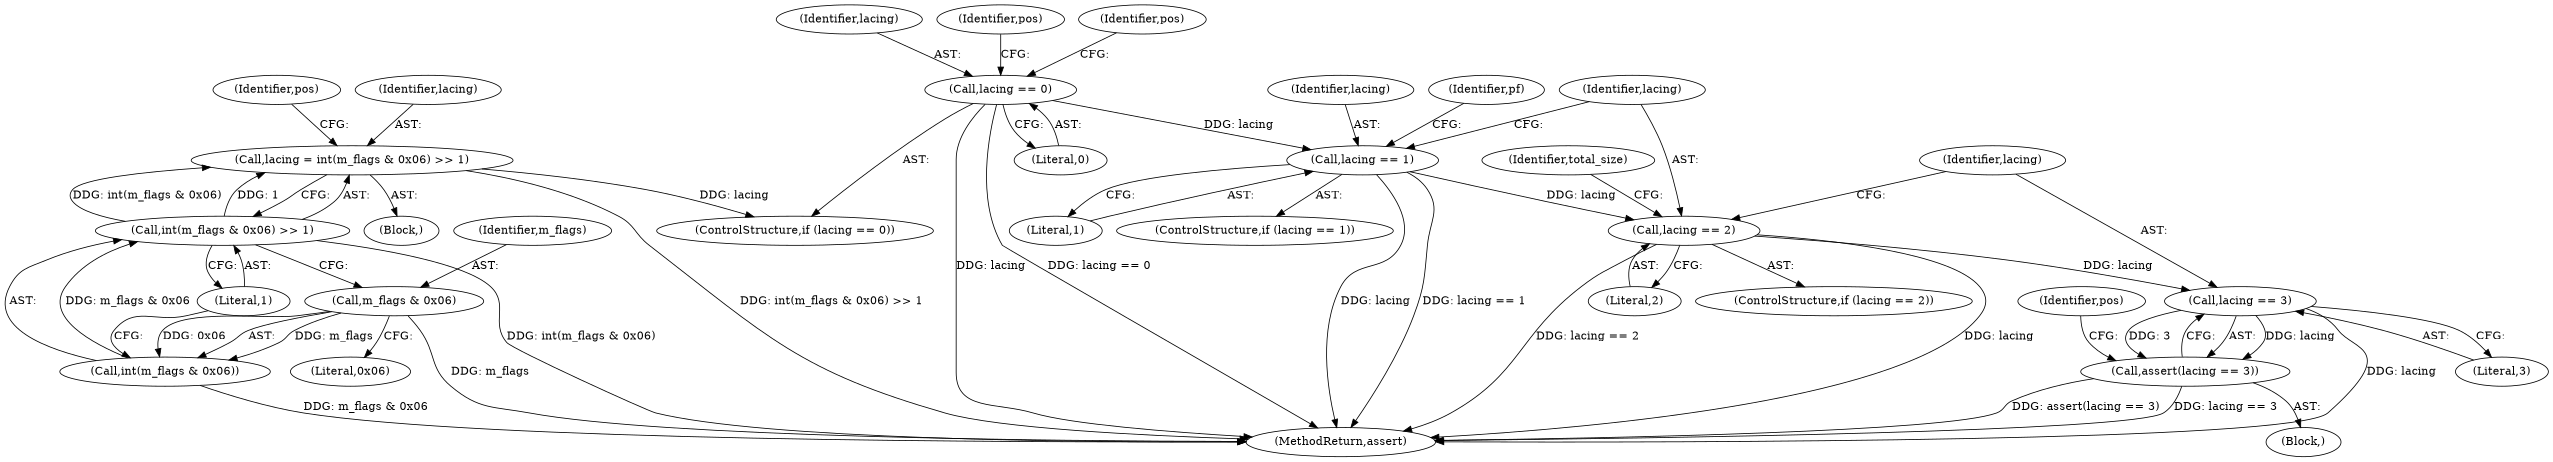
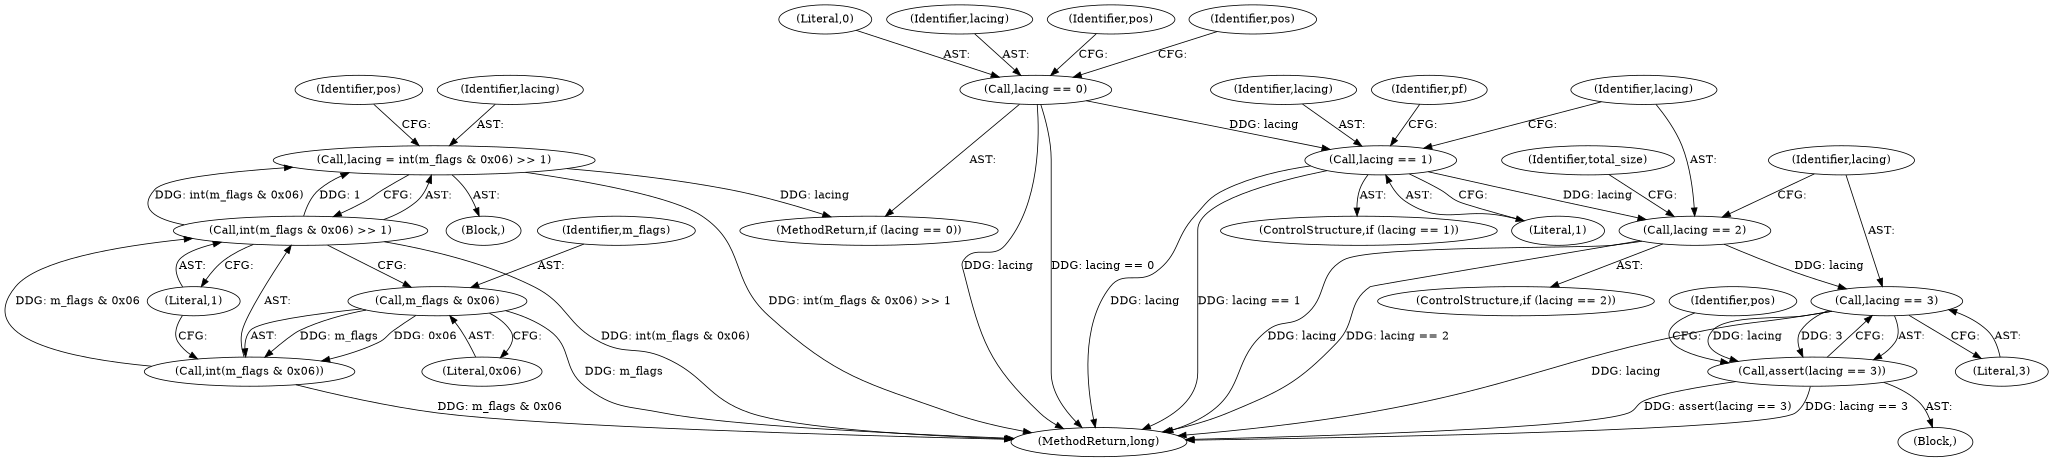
edge "(Call,lacing == 0)" -> "(Literal,0)": removed, label "CFG:"
node "(ControlStructure,if (lacing == 0))": label "(ControlStructure,if (lacing == 0))" -> "(MethodReturn,if (lacing == 0))"
node "(Literal,2)": removed
edge "(Literal,0x06)" -> "(Call,m_flags & 0x06)": added, label "AST:"
node "(MethodReturn,assert)": label "(MethodReturn,assert)" -> "(MethodReturn,long)"
